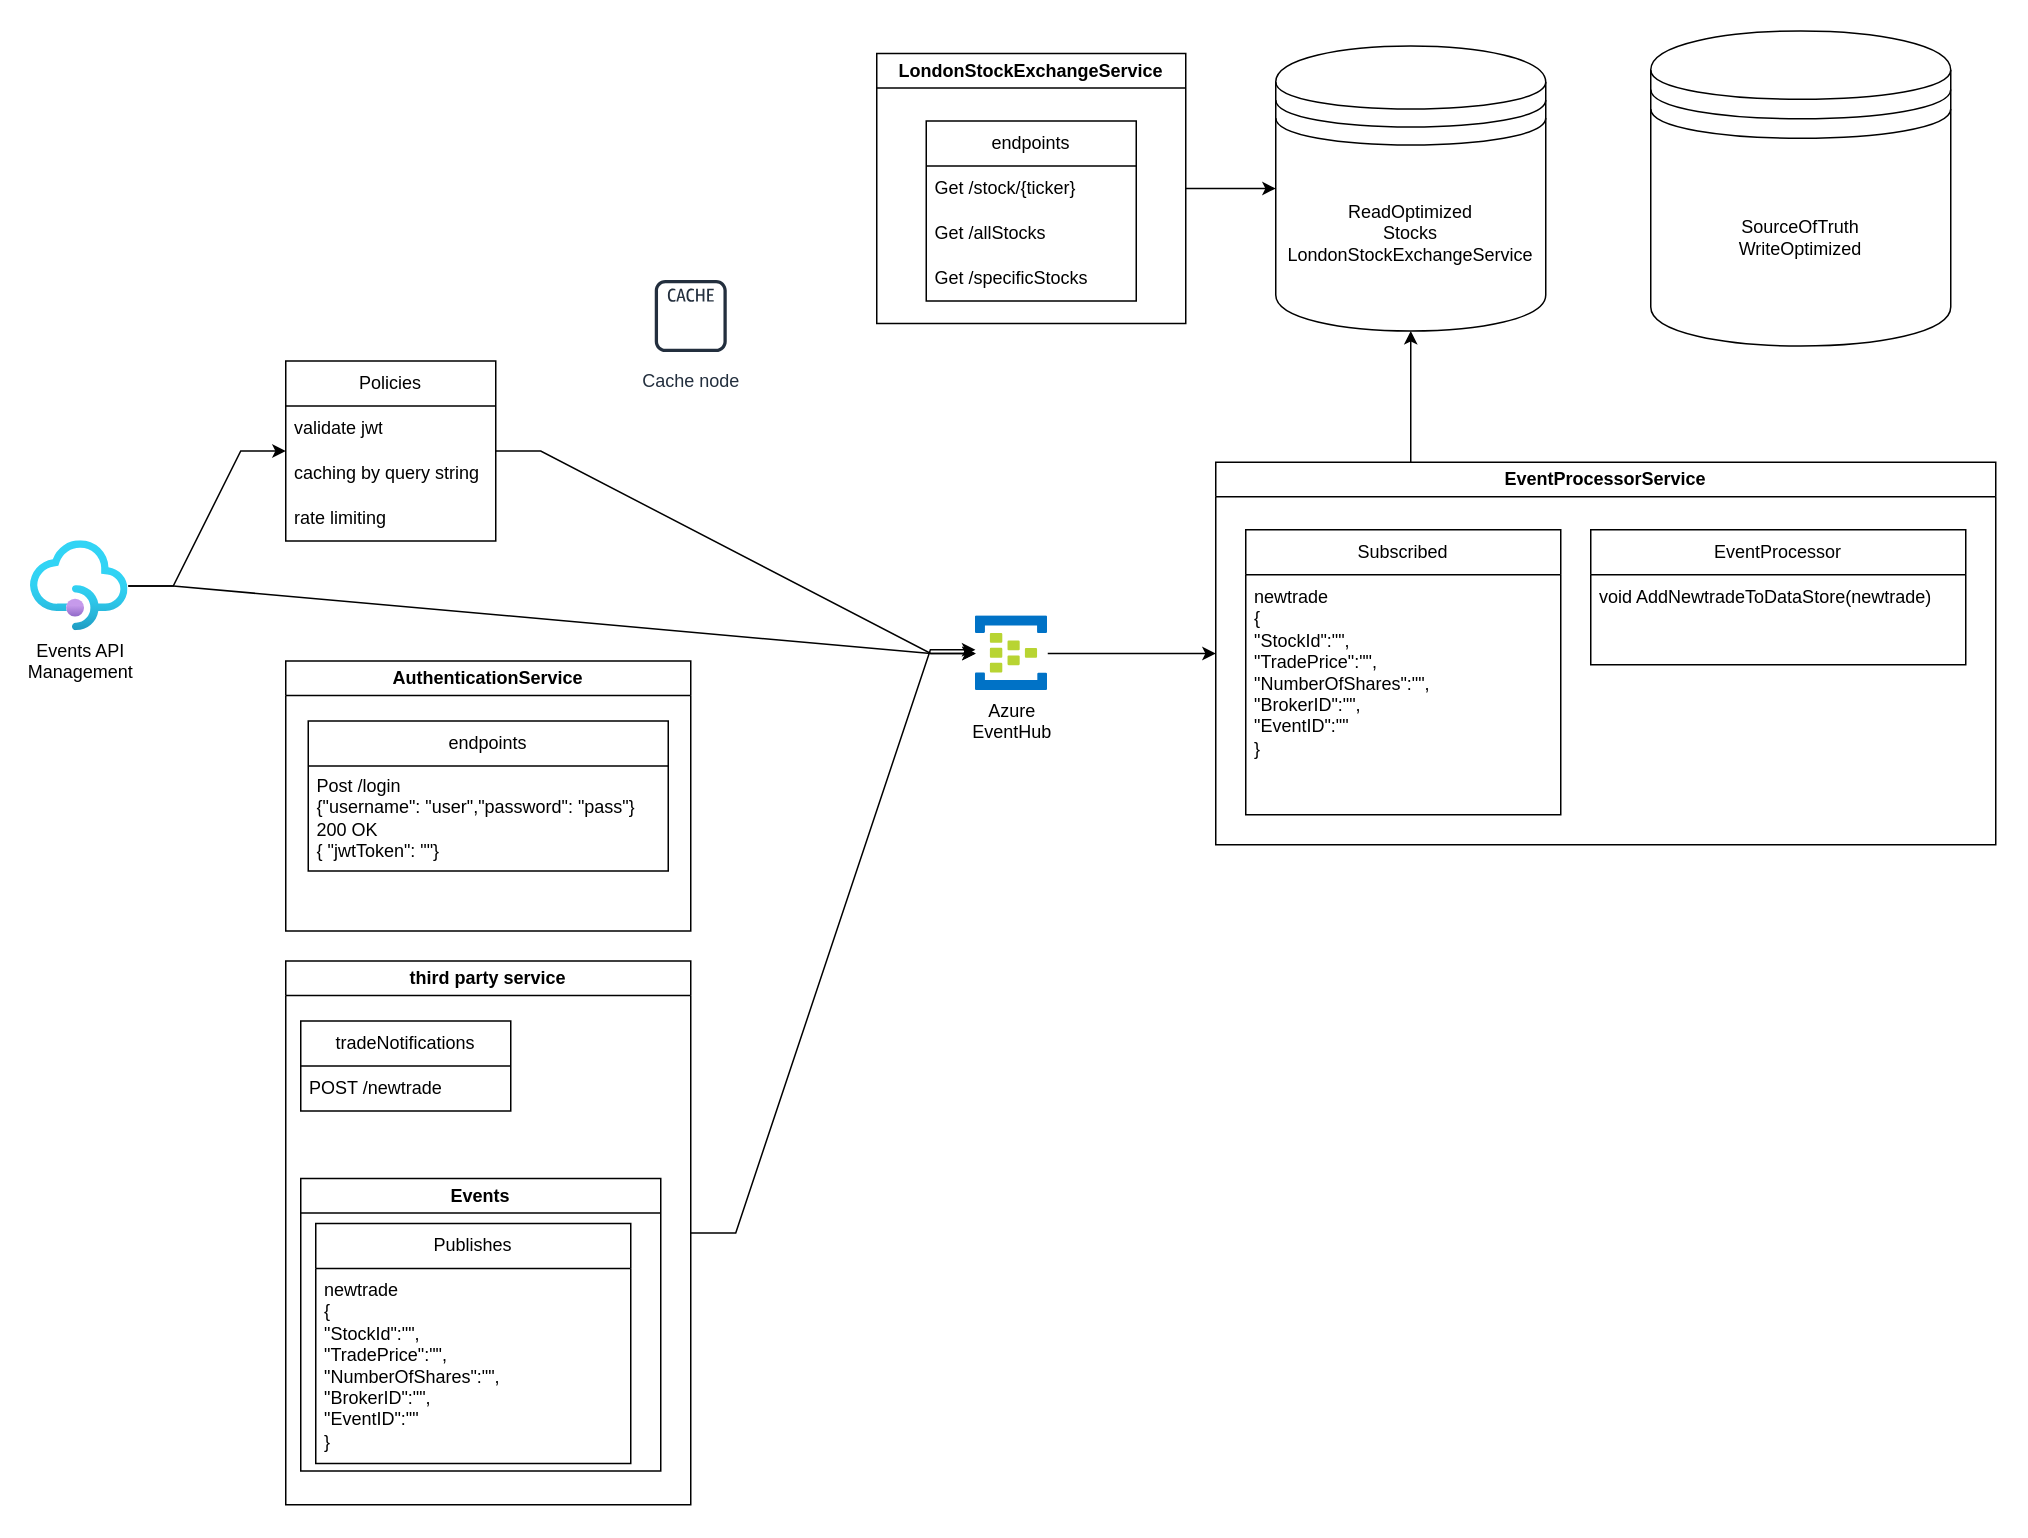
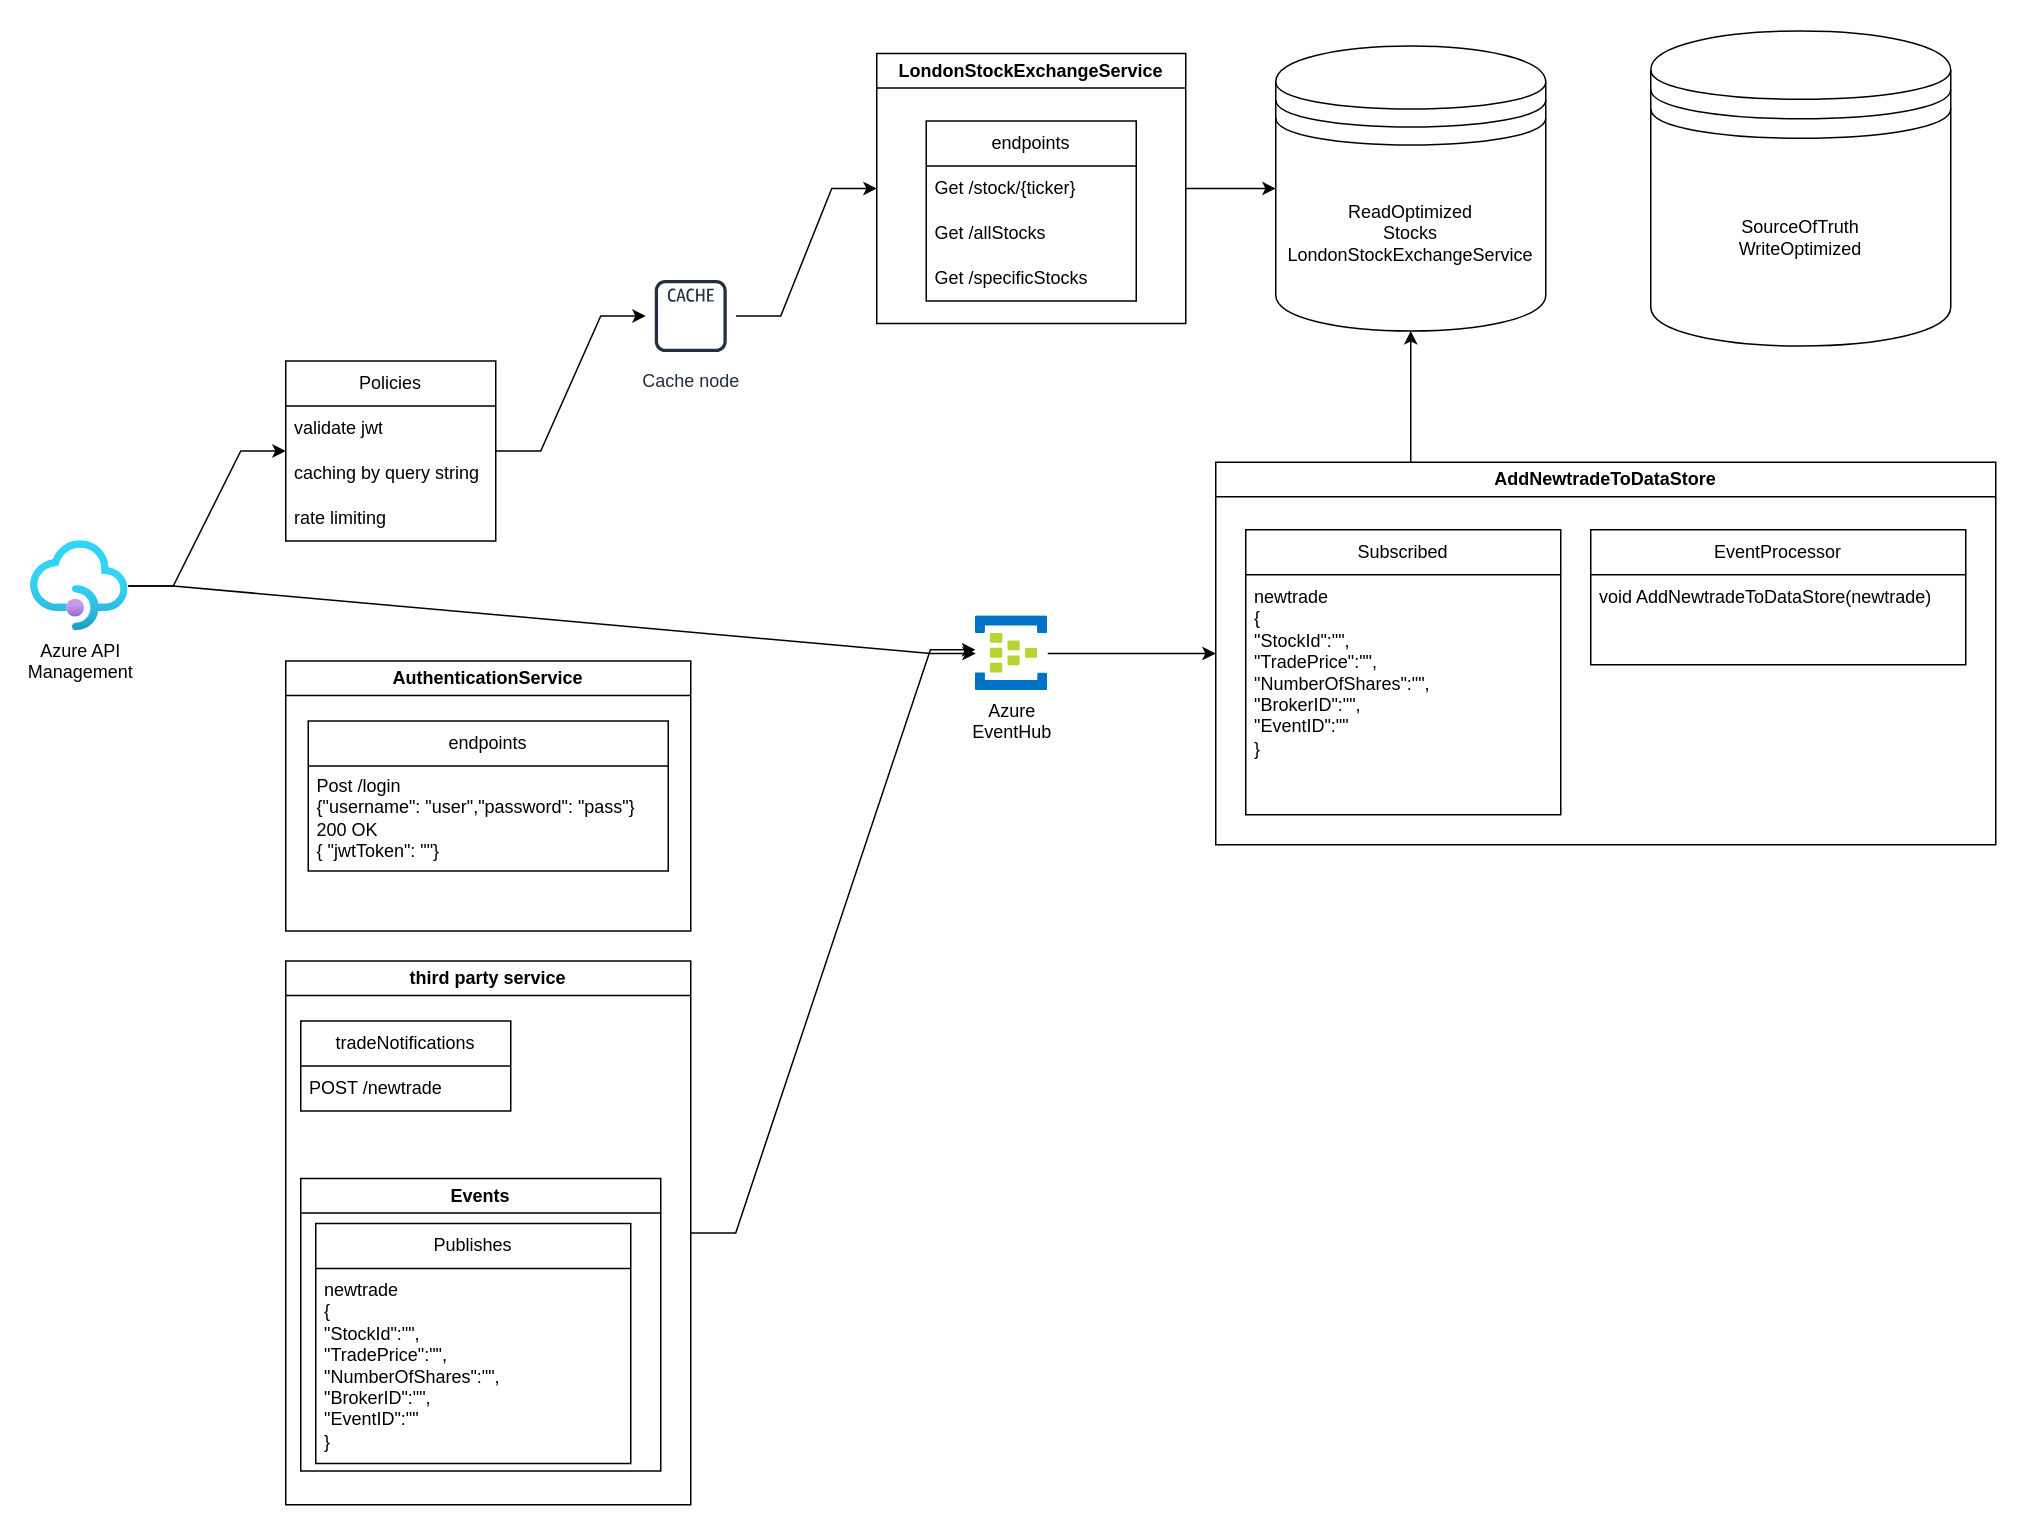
edge "Cache node" -> "LondonStockExchangeService": added
node "EventProcessorService": label "EventProcessorService" -> "AddNewtradeToDataStore"
edge "Policies" -> "Azure EventHub": now "Policies" -> "Cache node"
node "Events API Management": label "Events API Management" -> "Azure API Management"
